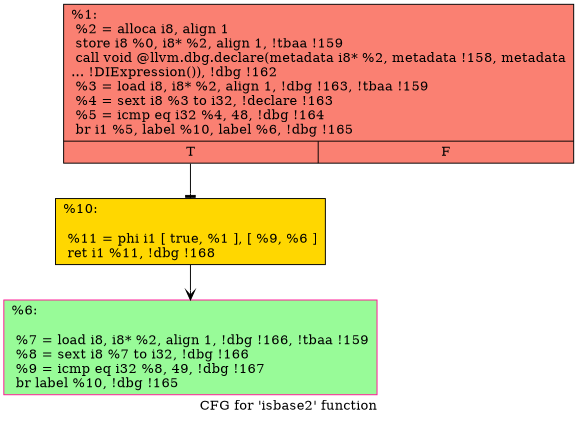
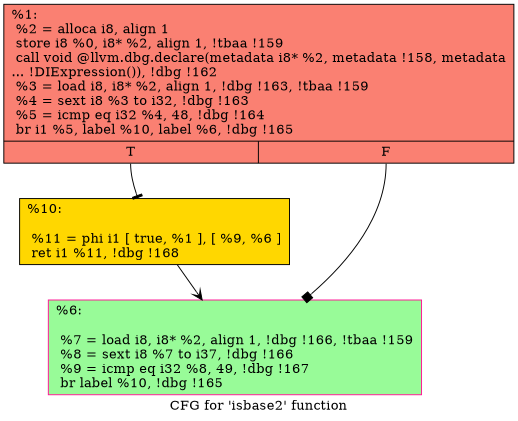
node "%1:": text "%4 = sext i8 %3 to i32, !declare !163" -> "%4 = sext i8 %3 to i32, !dbg !163"
edge "%1:" -> "%6:": added
node "%6:": text "%8 = sext i8 %7 to i32, !dbg !166" -> "%8 = sext i8 %7 to i37, !dbg !166"
